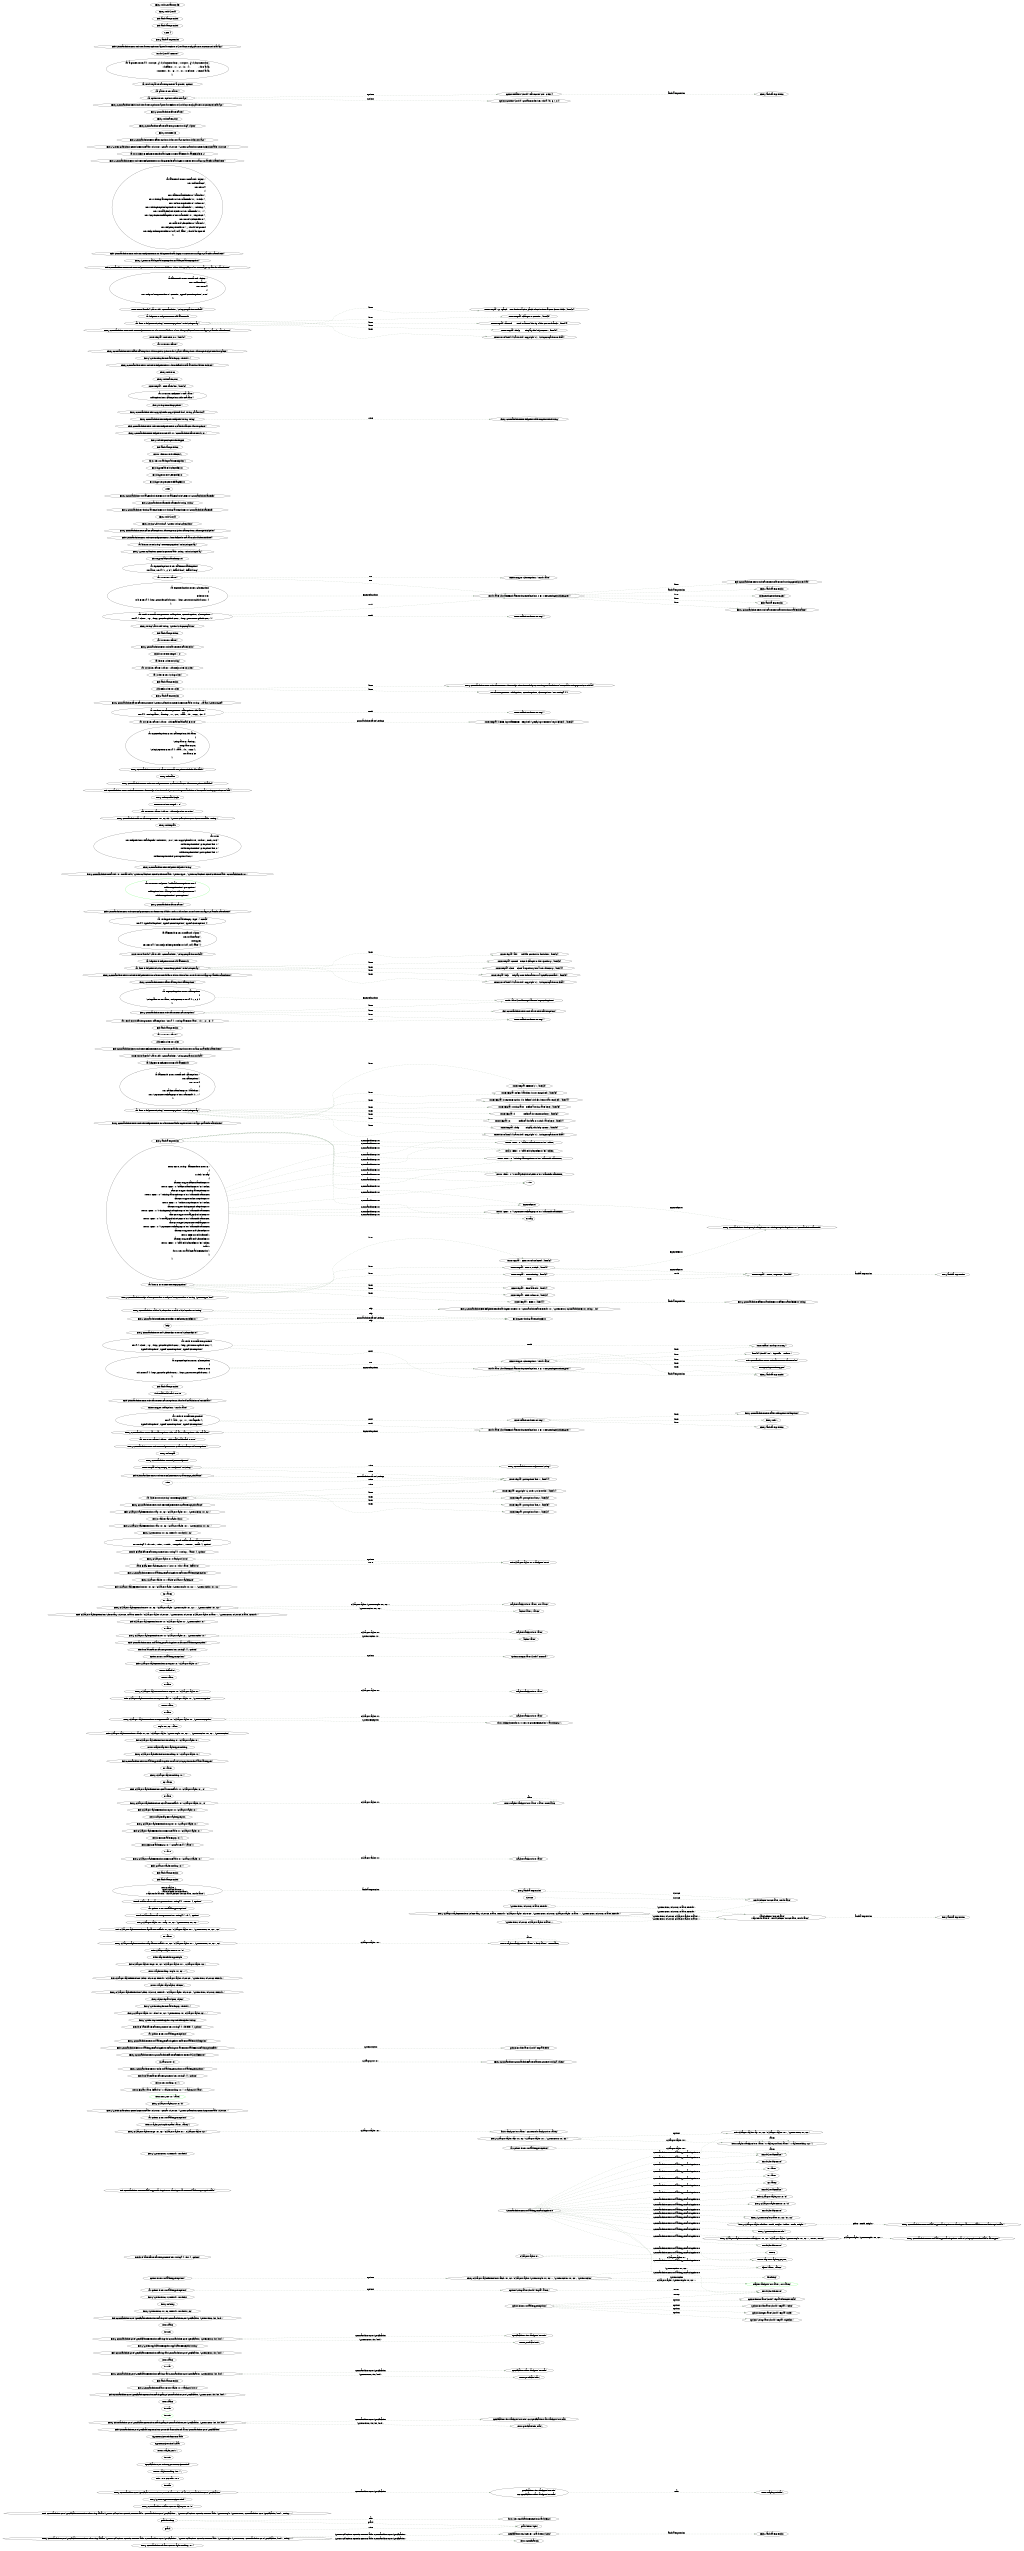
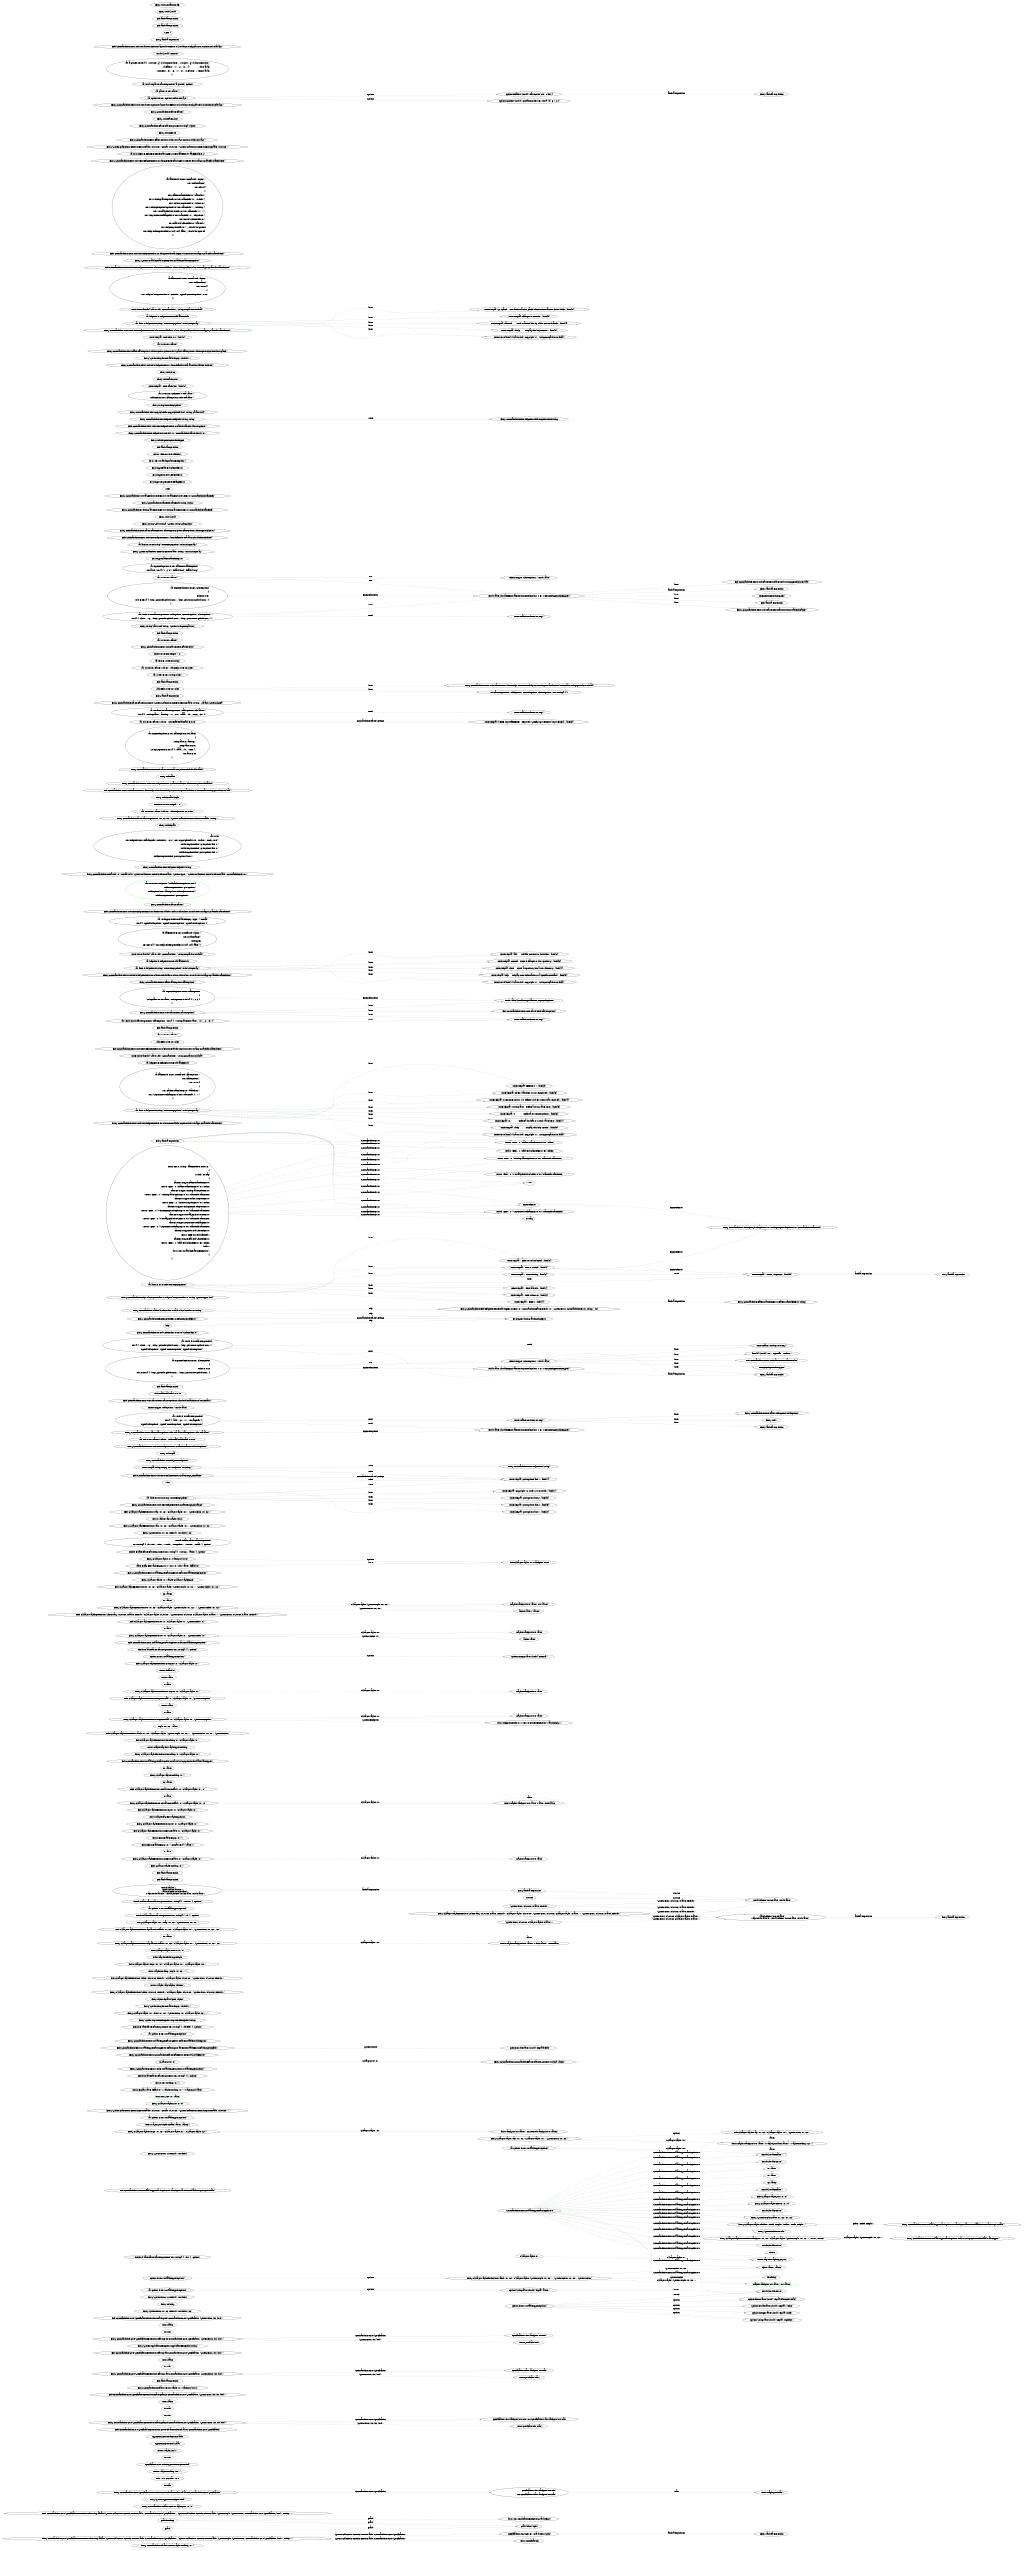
edge "System.Func<TSource, TValue, TResult>" -> "resultSelector(sourceValue, resultValue)": added, label "System.Func<TSource, TValue, TResult>"
edge "CSharpx.Maybe<T>" -> "return;": now "CommandLine.Tests.NullableTypesParsingFixture" -> "return;"
edge "guardsLookup" -> "throw new ApplicationException(guard.Item2);": label "max" -> "guard"
edge "guard" -> "guard.Item1(spec)": label "writer" -> "guard"
